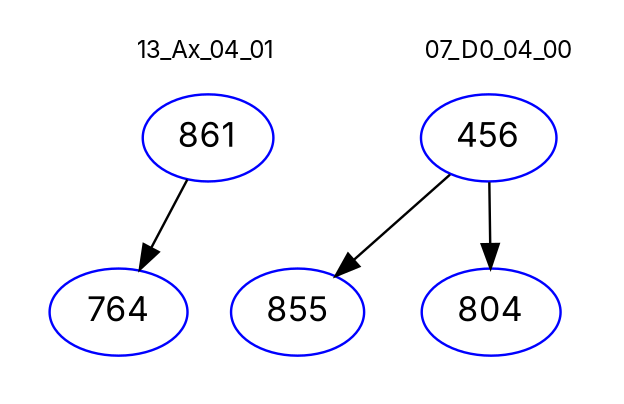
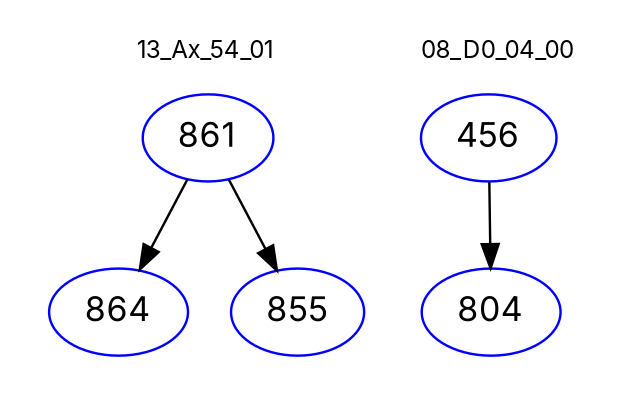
cluster "13_Ax_04_01": label "13_Ax_04_01" -> "13_Ax_54_01"
cluster "07_D0_04_00": label "07_D0_04_00" -> "08_D0_04_00"
edge "456" -> "855": now "861" -> "855"
node "764": label "764" -> "864"
